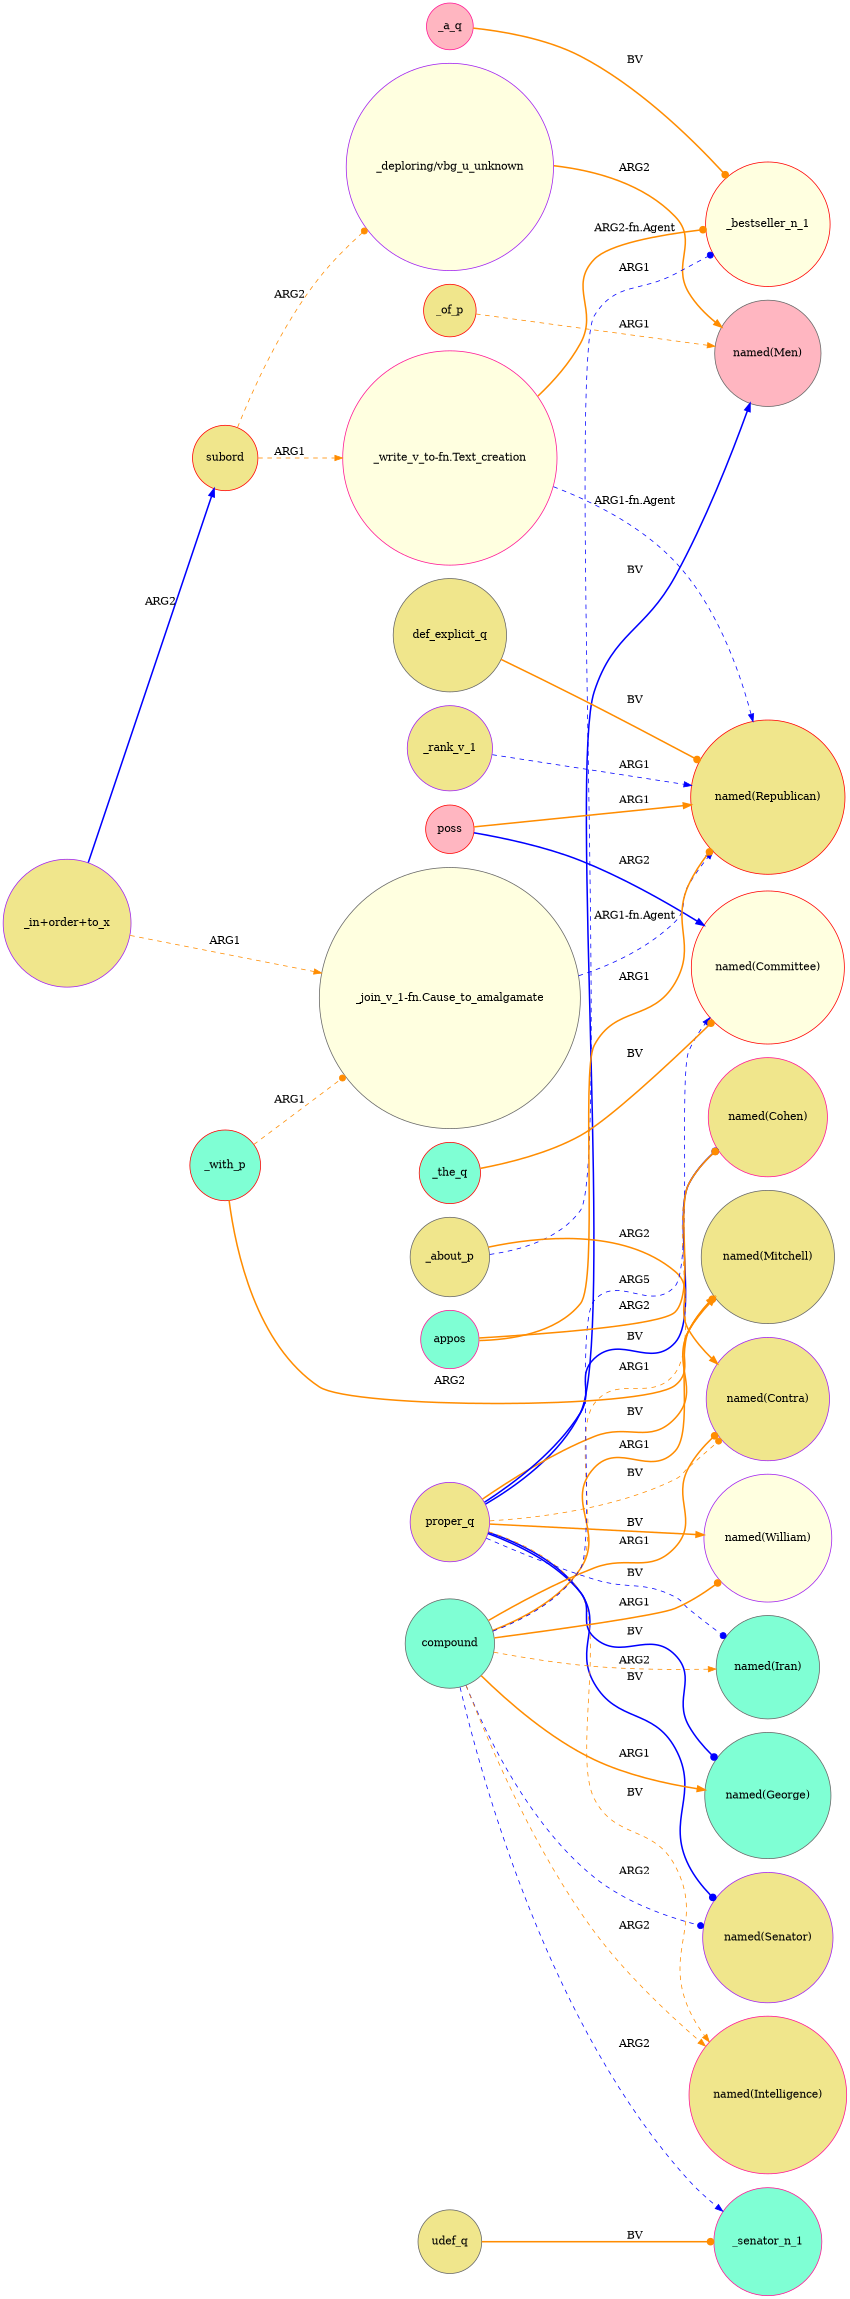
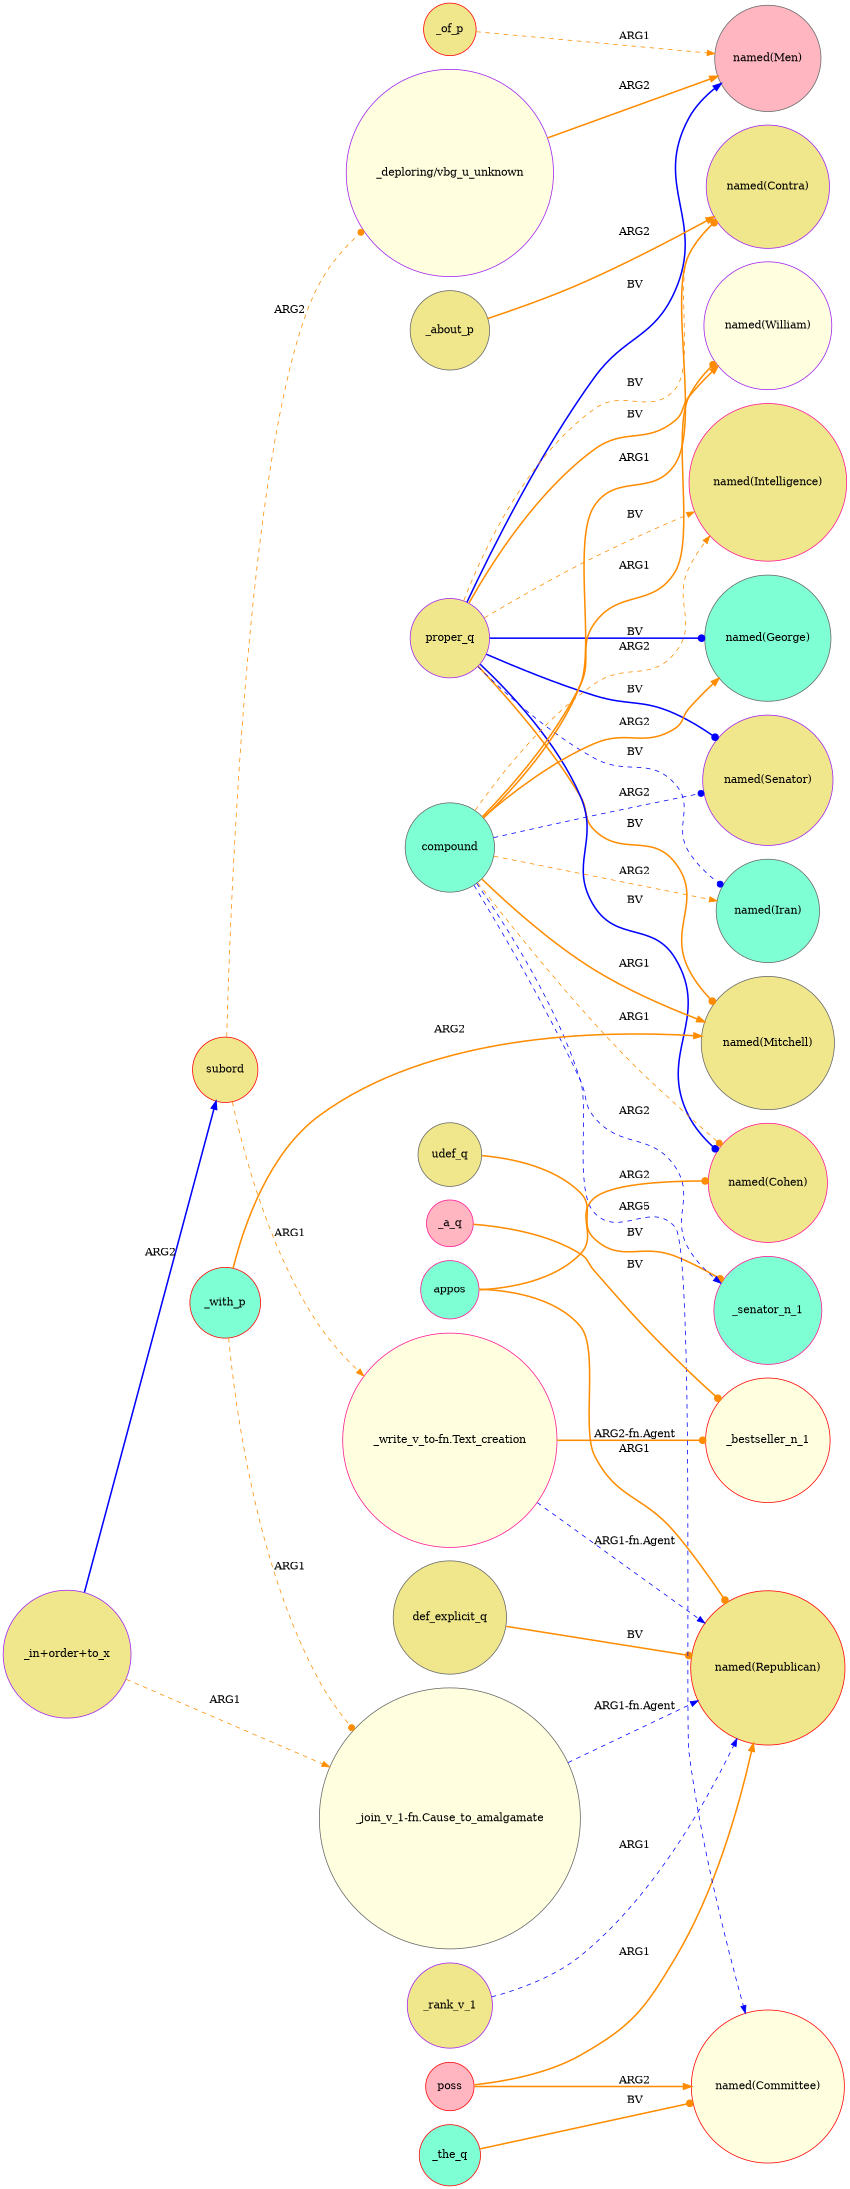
edge "_about_p" -> "_bestseller_n_1": removed, label "ARG1"
edge "poss" -> "named(Committee)": color blue -> darkorange
edge "compound" -> "named(George)": label "ARG1" -> "ARG2"
